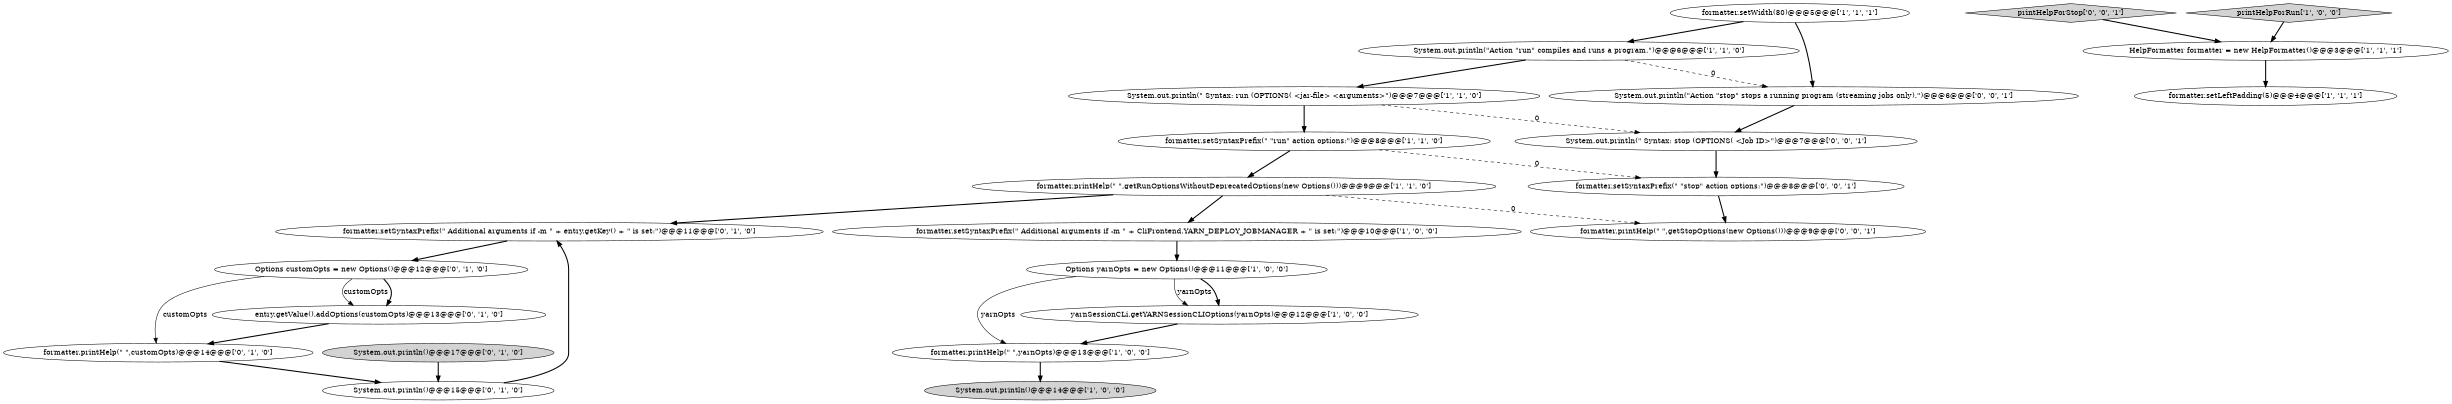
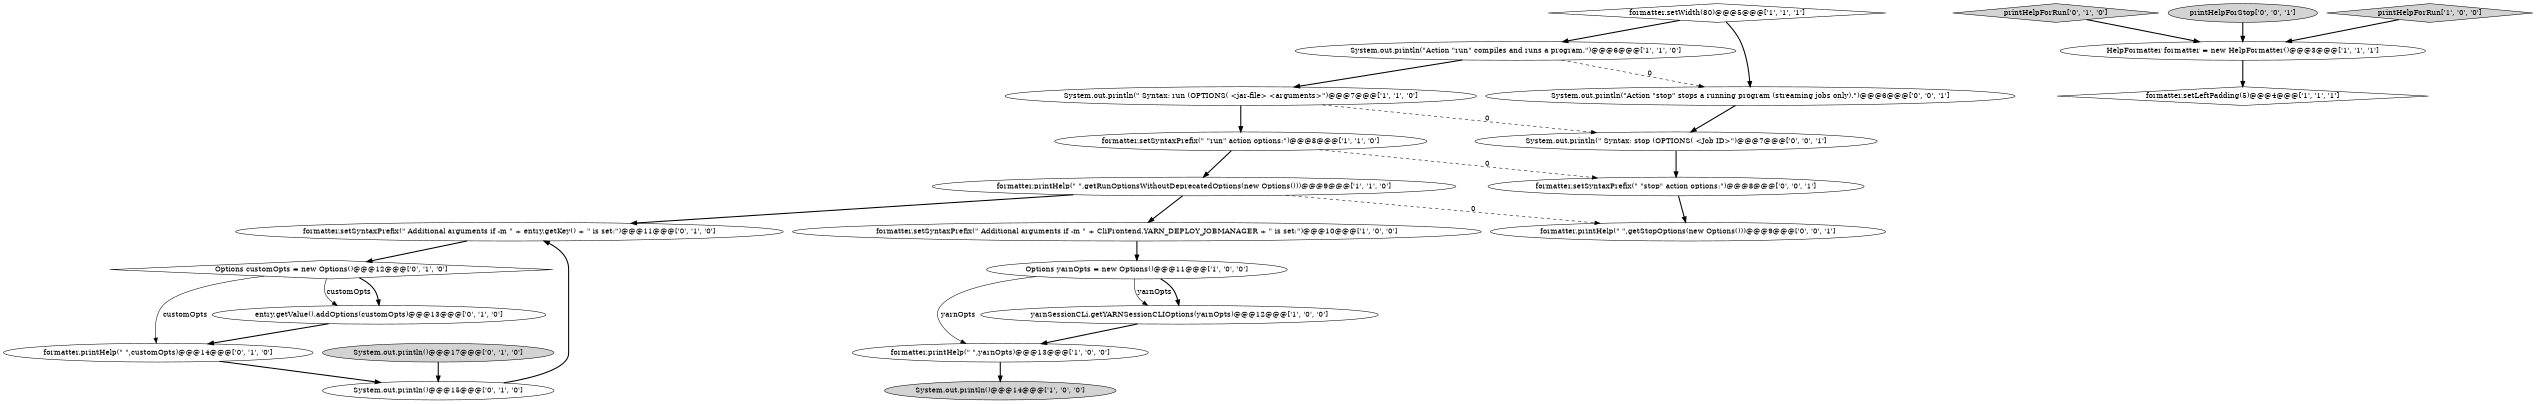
node "formatter.setWidth(80)@@@5@@@['1', '1', '1']": shape ellipse -> diamond
node "printHelpForRun['0', '1', '0']": added
node "printHelpForStop['0', '0', '1']": shape diamond -> ellipse
node "formatter.setLeftPadding(5)@@@4@@@['1', '1', '1']": shape ellipse -> diamond
node "Options customOpts = new Options()@@@12@@@['0', '1', '0']": shape ellipse -> diamond
